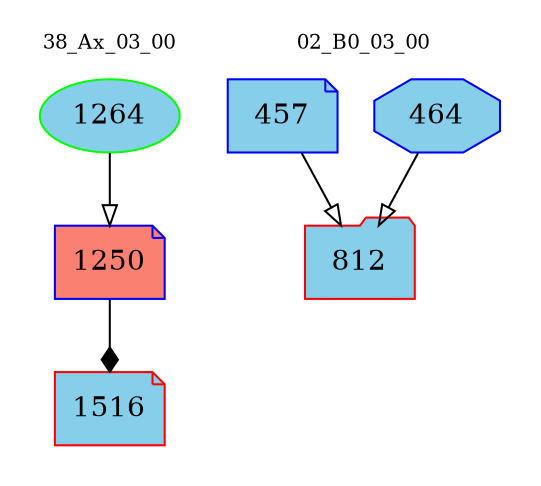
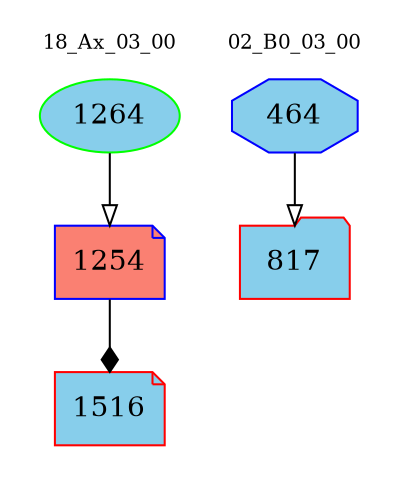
cluster "38_Ax_03_00": label "38_Ax_03_00" -> "18_Ax_03_00"
node "457": removed
node "1250": label "1250" -> "1254"
node "812": label "812" -> "817"
